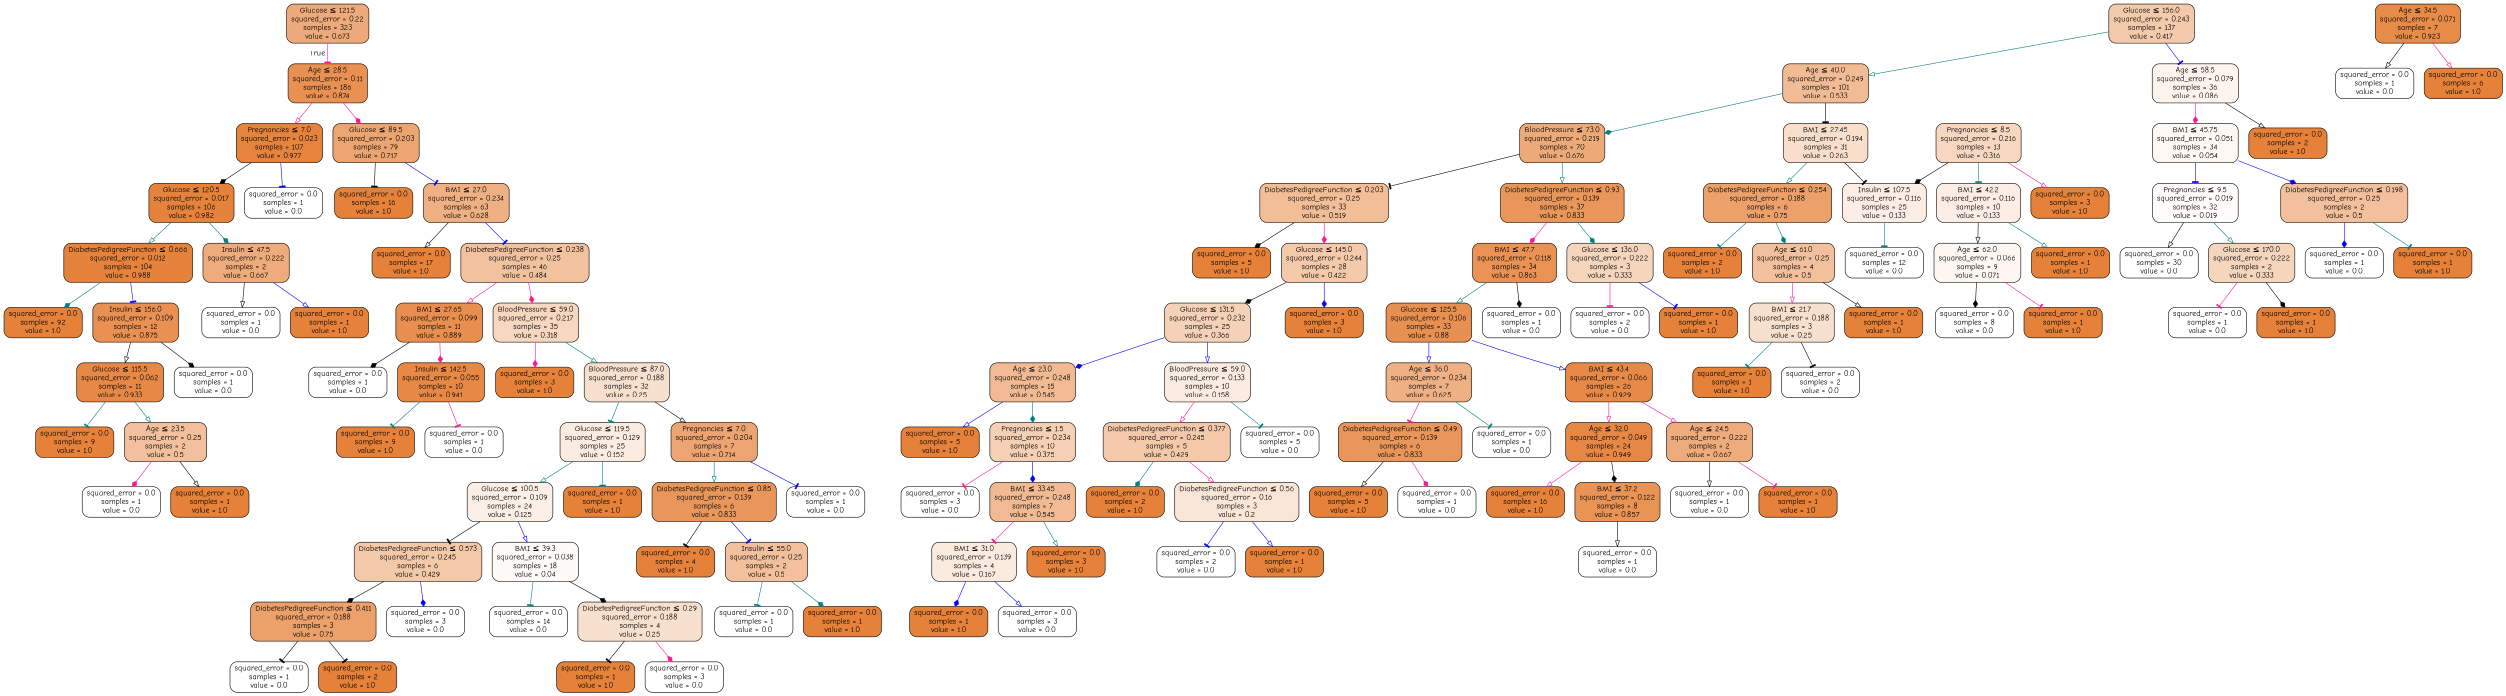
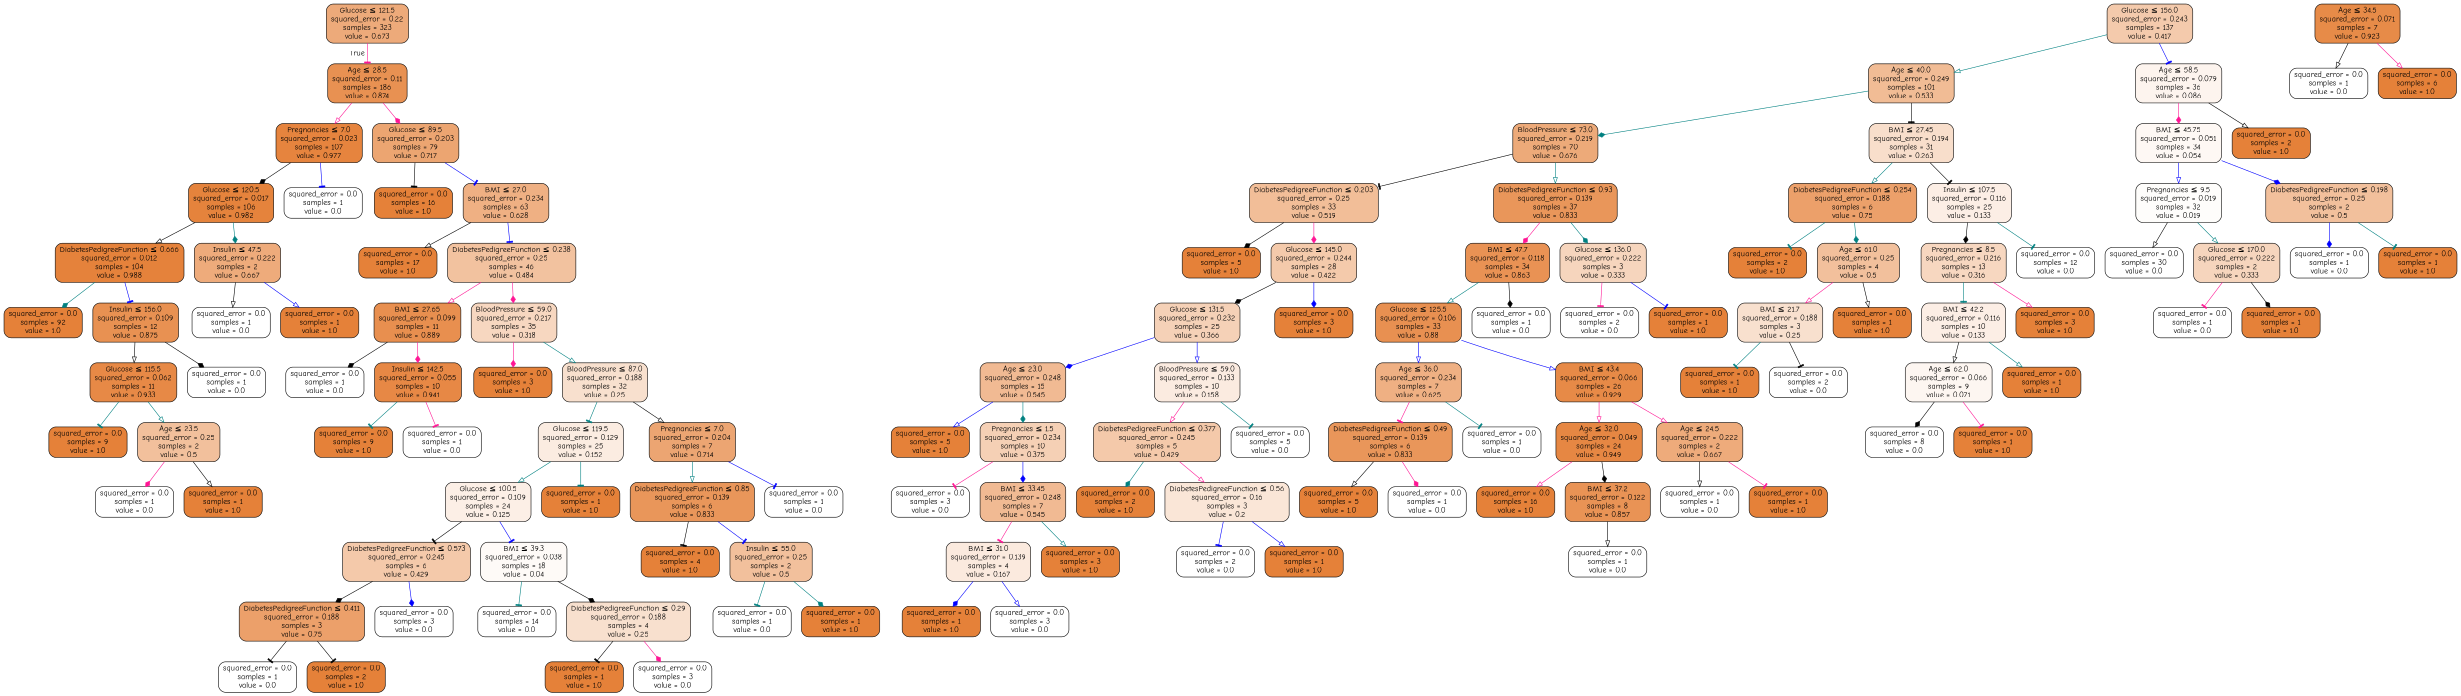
edge "Pregnancies ≤ 8.5" -> "Insulin ≤ 107.5": reversed
edge "BMI ≤ 45.75" -> "Pregnancies ≤ 9.5": arrowhead tee -> onormal
edge "Glucose ≤ 120.5" -> "DiabetesPedigreeFunction ≤ 0.666": color teal -> black
edge "Glucose ≤ 100.5" -> "BMI ≤ 39.3": arrowhead onormal -> tee
